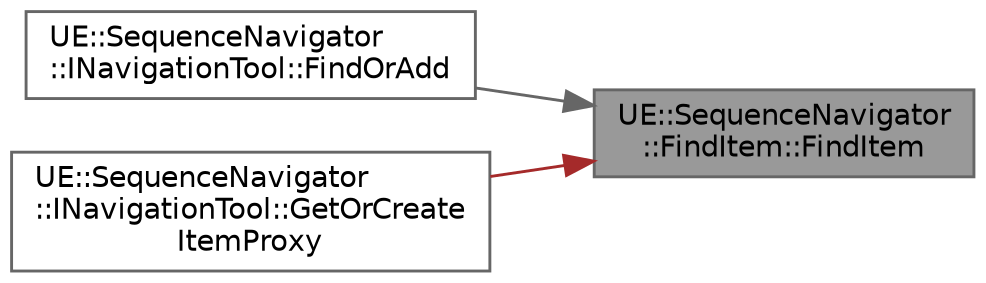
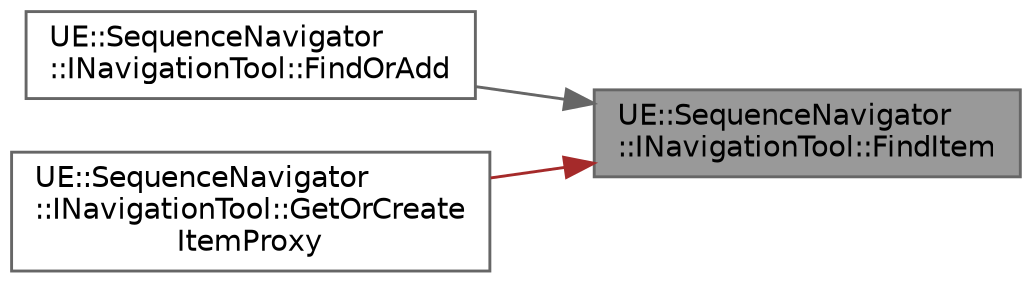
node "UE::SequenceNavigator ::FindItem::FindItem": label "UE::SequenceNavigator ::FindItem::FindItem" -> "UE::SequenceNavigator ::INavigationTool::FindItem"
